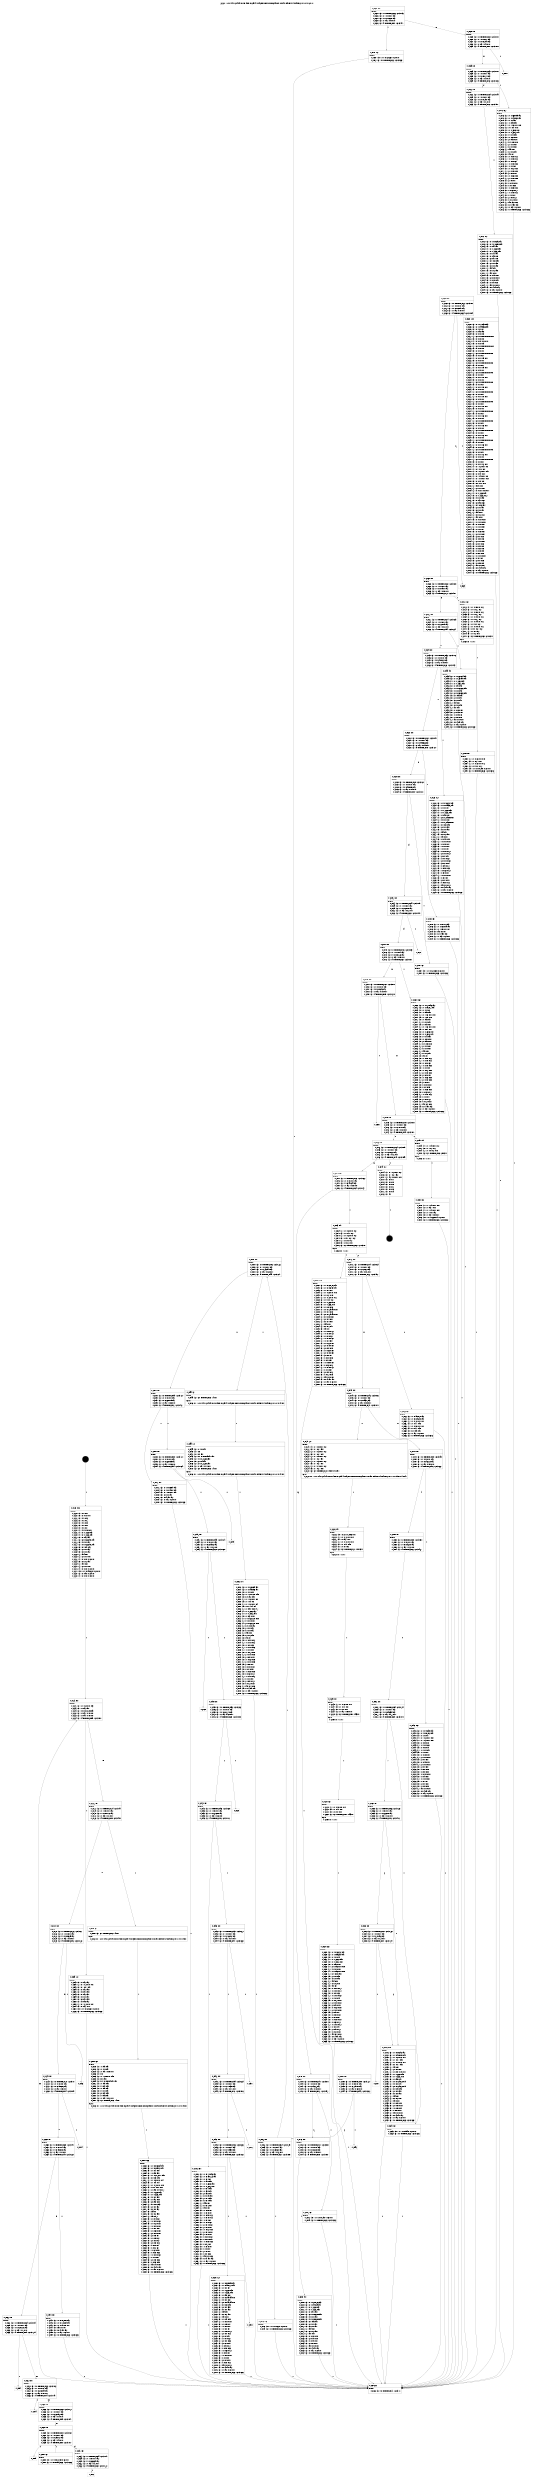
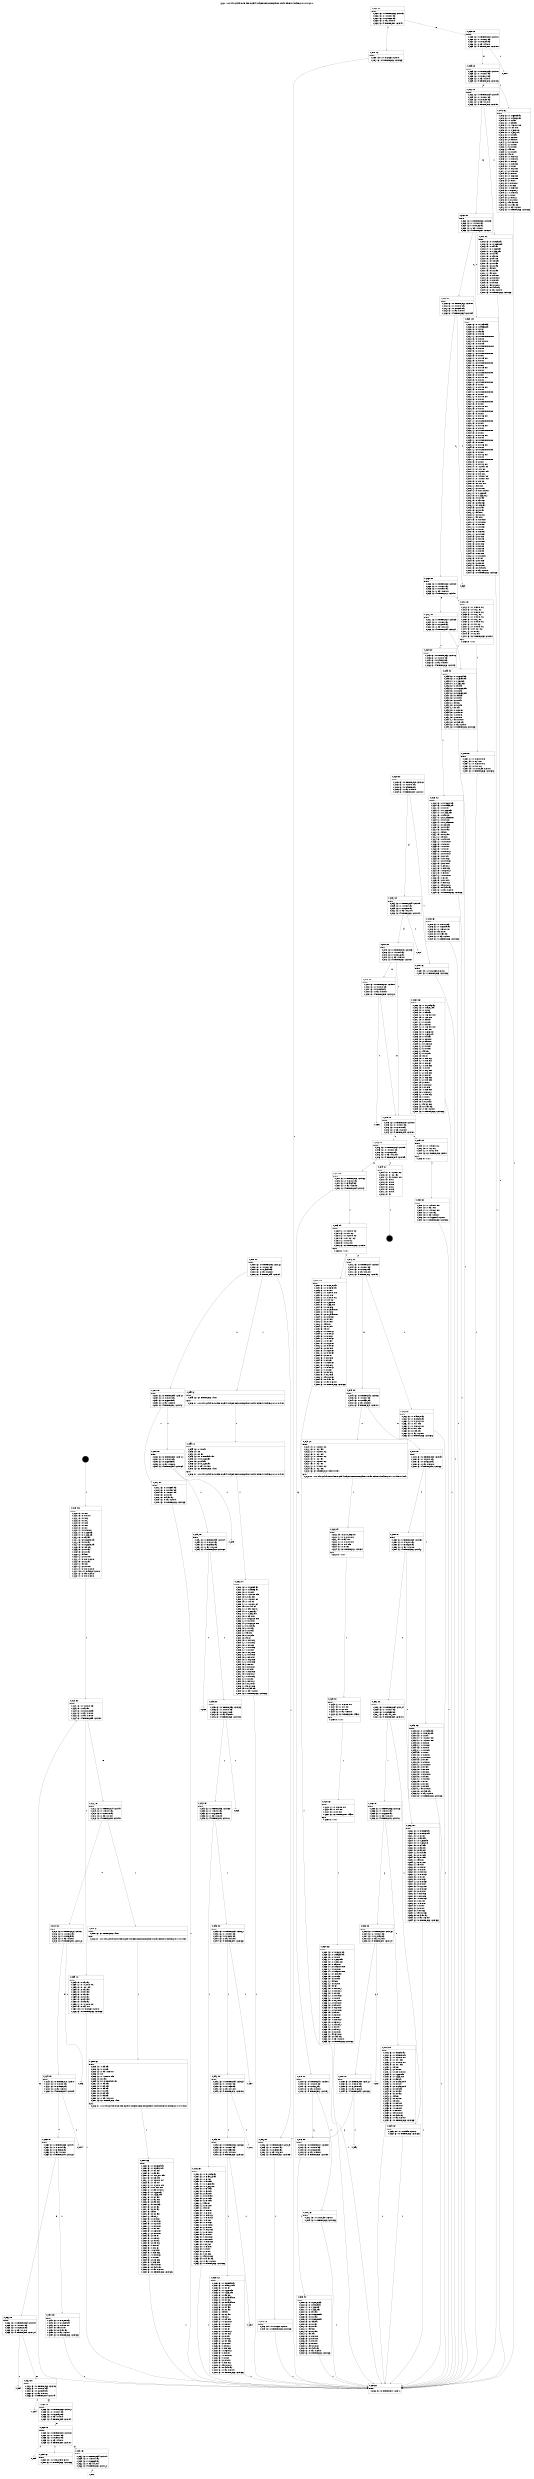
node "0x401620 [28]": added
node "0x4016ac [28]": removed
edge "0x401700 [28]" -> "0x40205f [165]": now "0x401700 [28]" -> "0x401738 [28]"
edge "0x4018a4 [28]" -> "0x4018c0 [28]": reversed
node "0x40226a [137]": added
edge "0x40186c [28]" -> "0x401df6 [122]": now "0x40186c [28]" -> "0x401888 [28]"
edge "0x4023d1 [15]" -> "0x401578 [28]": reversed
